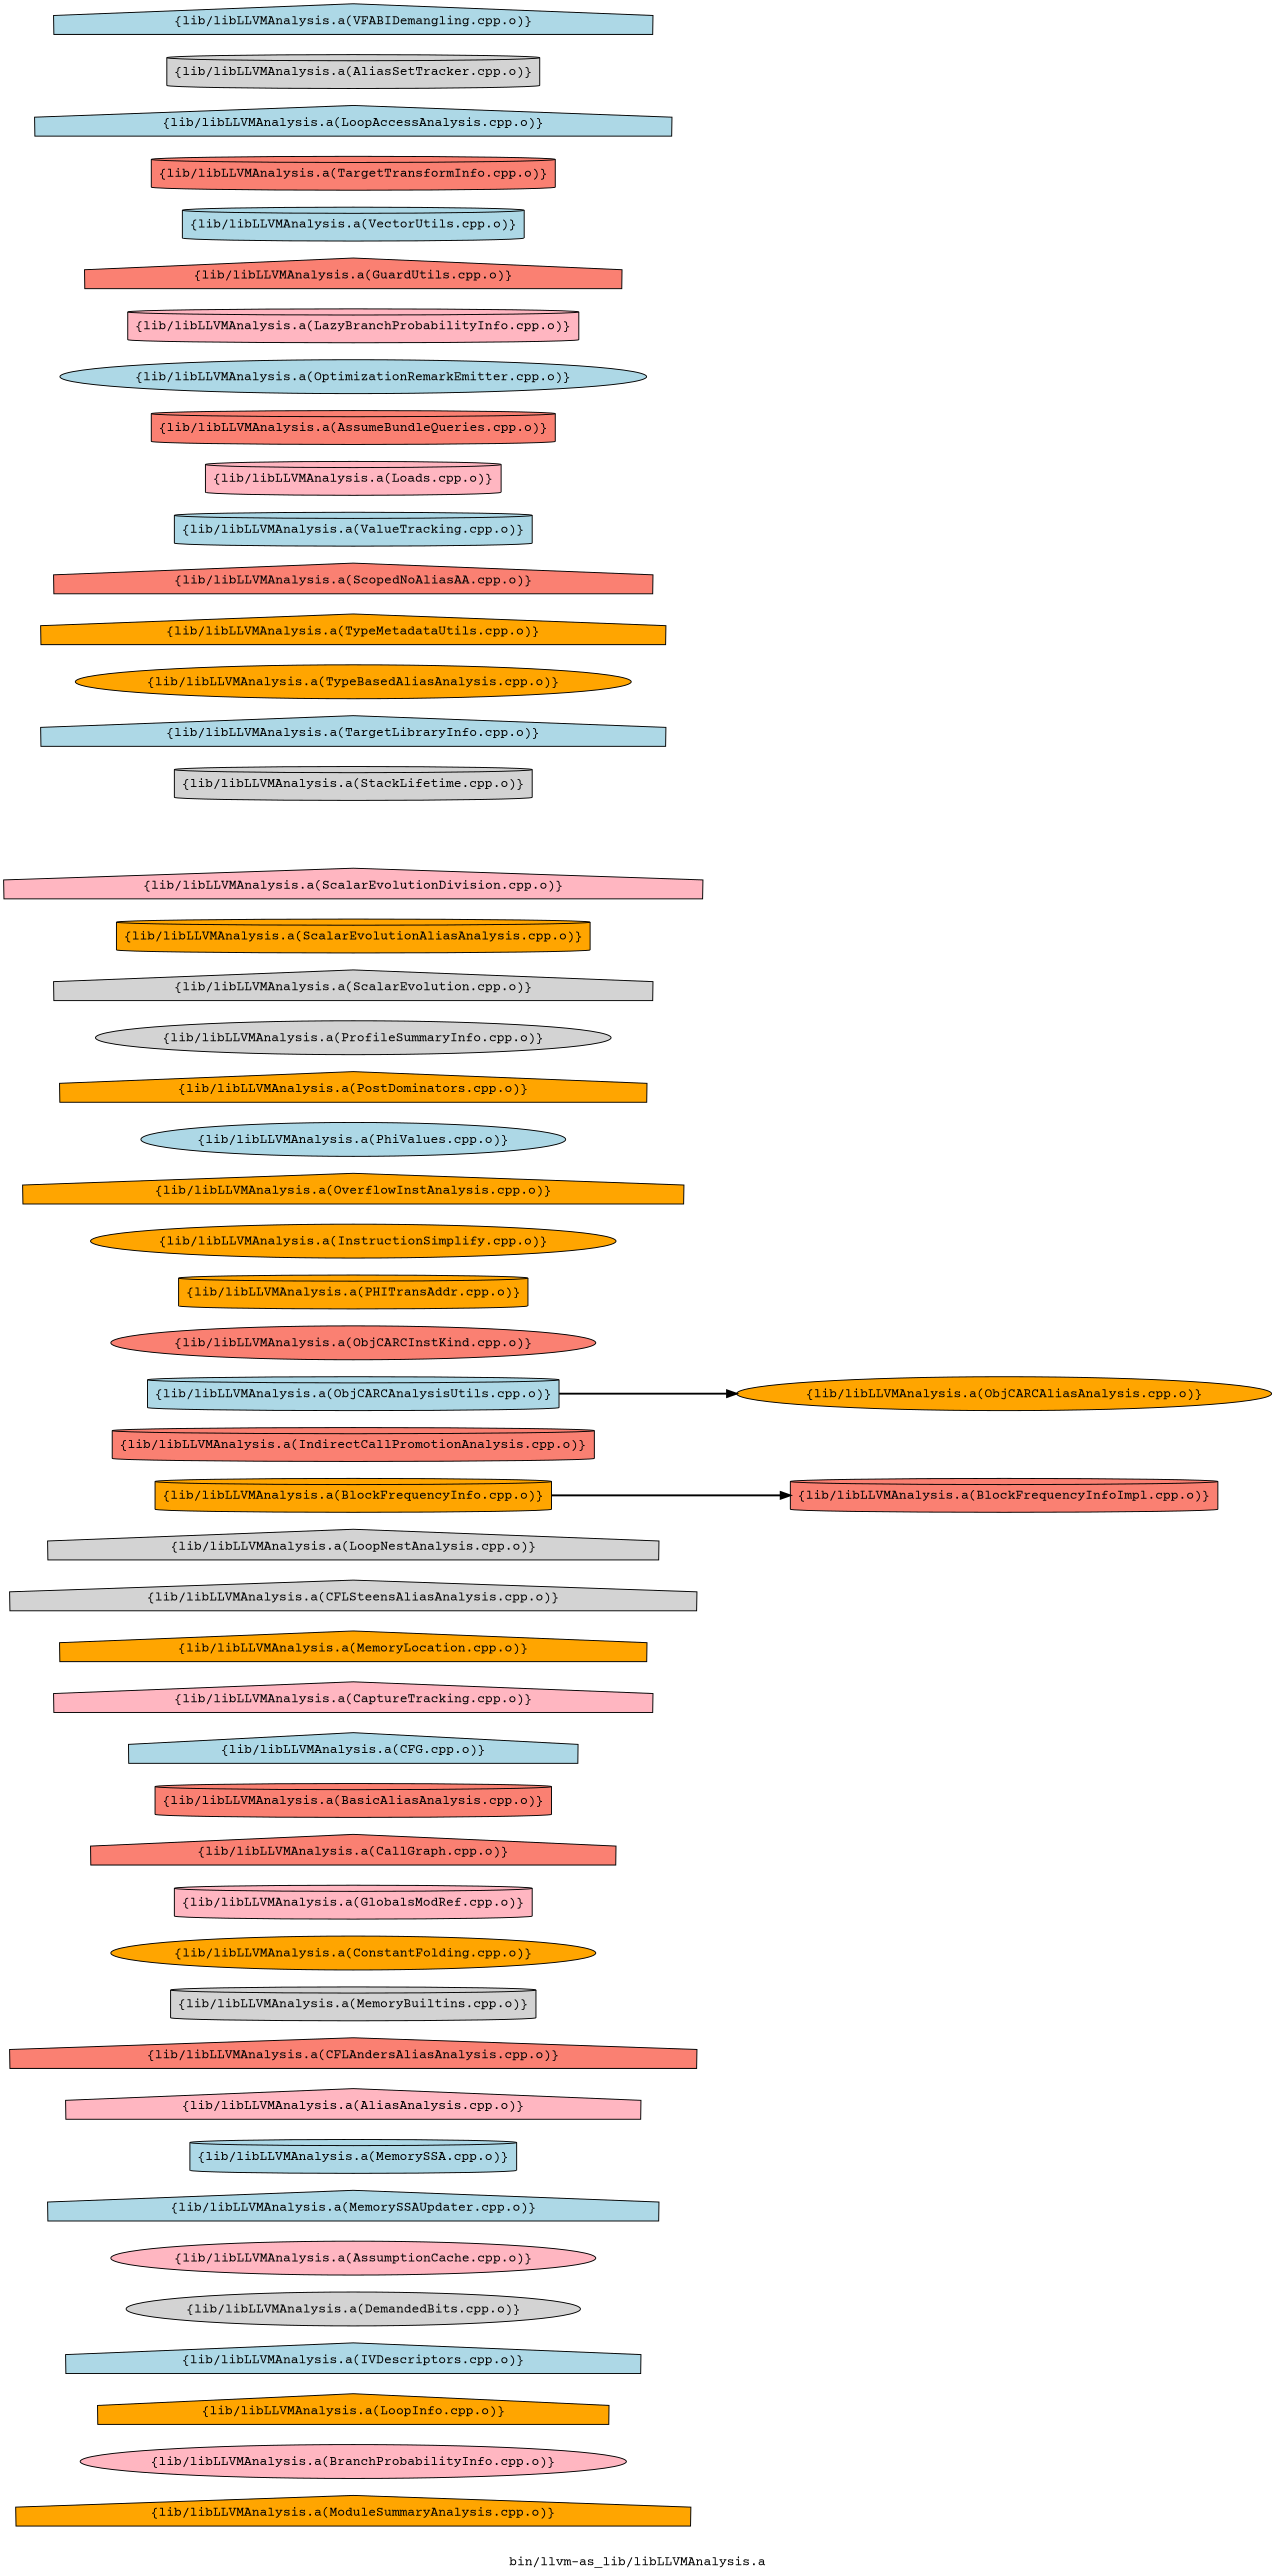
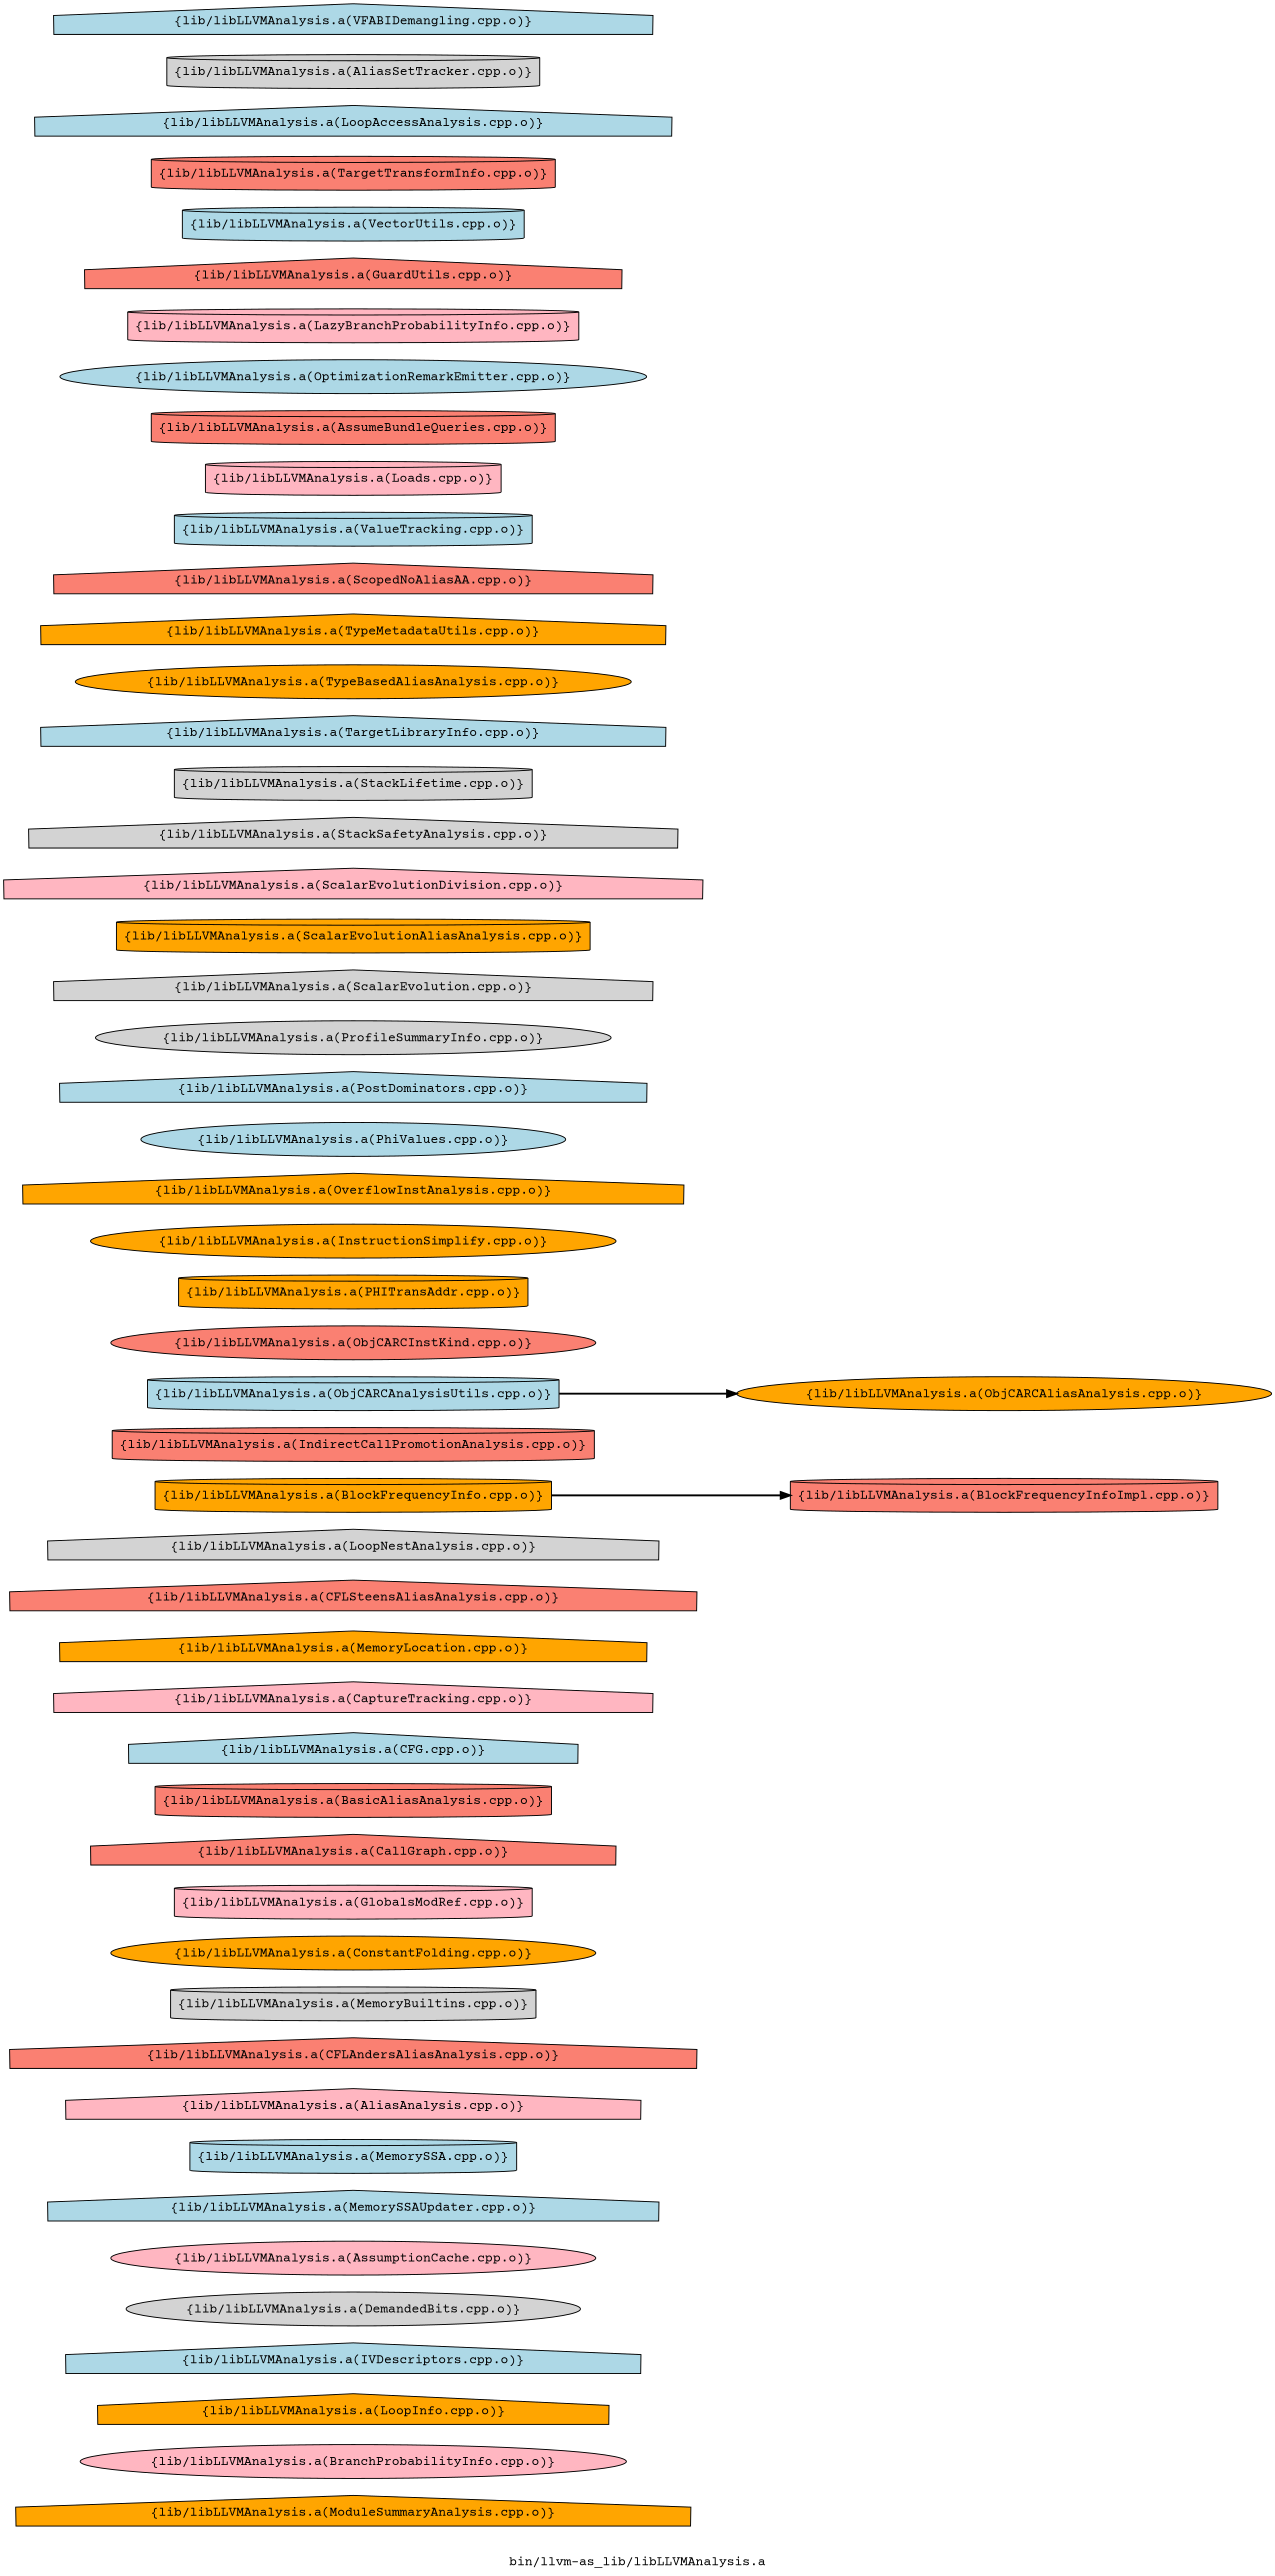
node "{lib/libLLVMAnalysis.a(StackSafetyAnalysis.cpp.o)}": added
node "{lib/libLLVMAnalysis.a(PostDominators.cpp.o)}": fillcolor orange -> lightblue
node "{lib/libLLVMAnalysis.a(CFLSteensAliasAnalysis.cpp.o)}": fillcolor lightgrey -> salmon
